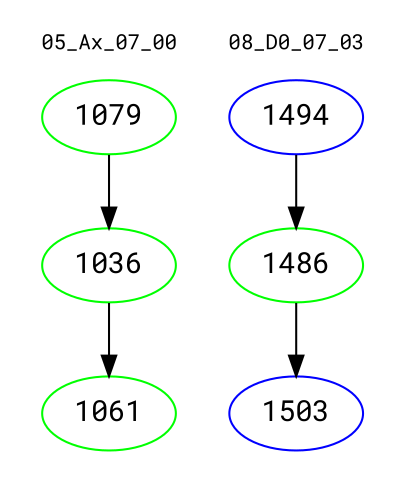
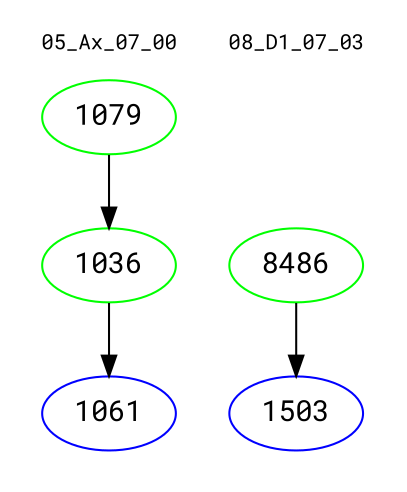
cluster "08_D0_07_03": label "08_D0_07_03" -> "08_D1_07_03"
node "1494": removed
node "1486": label "1486" -> "8486"
node "1061": color green -> blue
